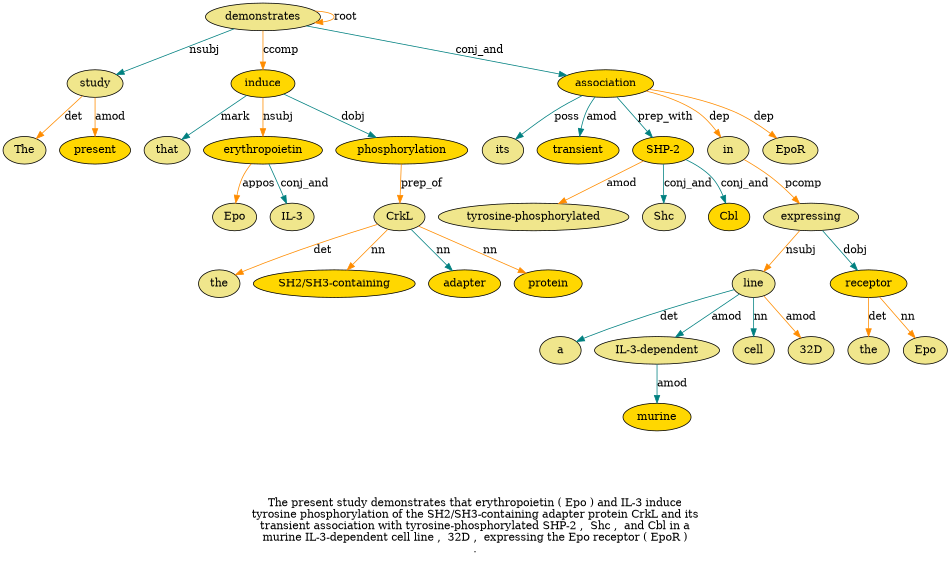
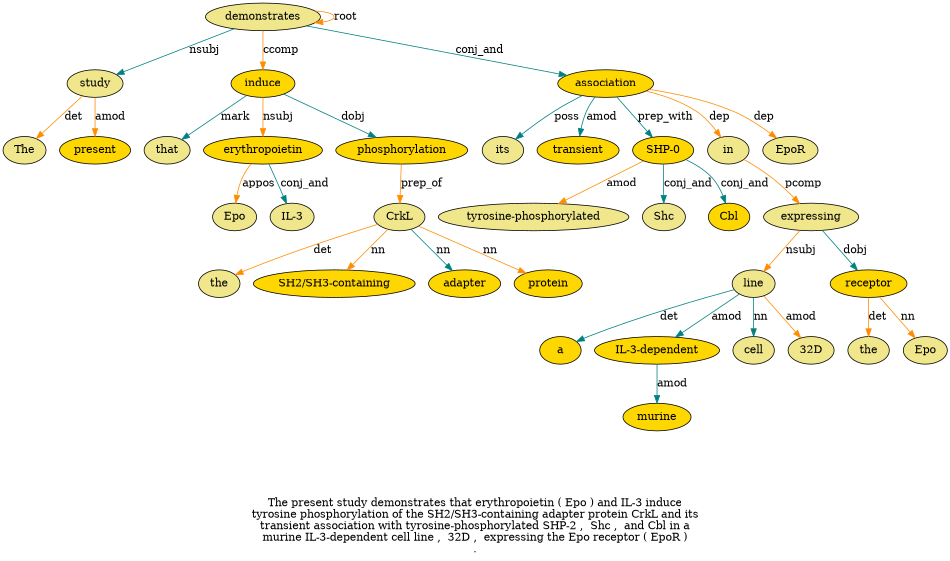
node "SHP-2": label "SHP-2" -> "SHP-0"
node "a": fillcolor khaki -> gold
node "IL-3-dependent": fillcolor khaki -> gold
